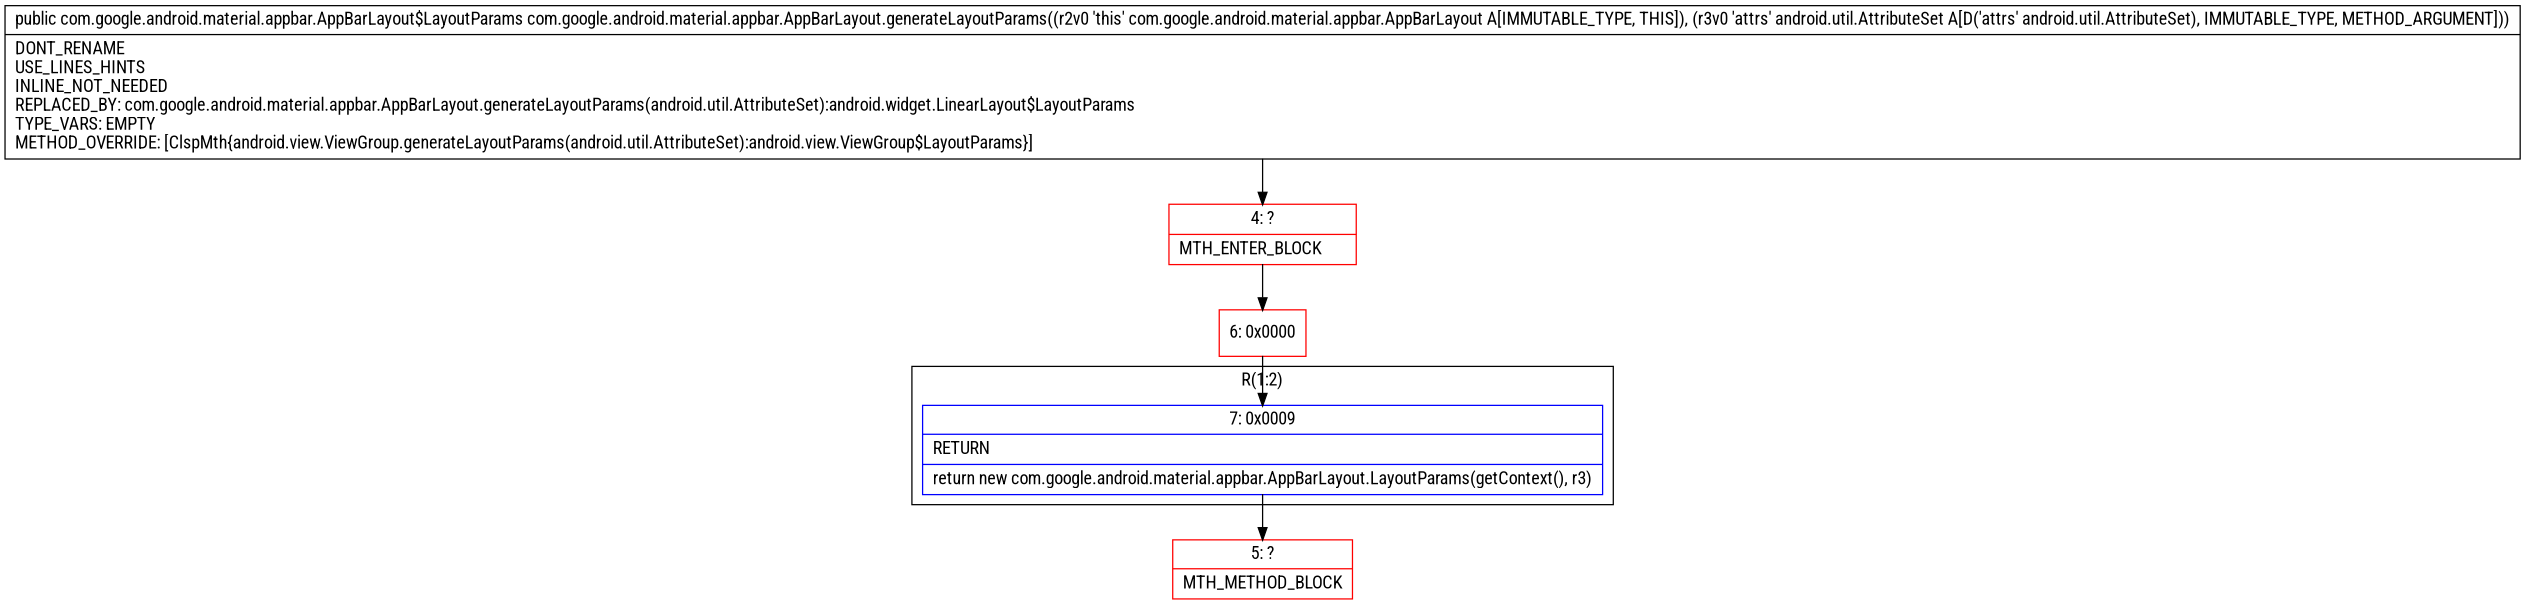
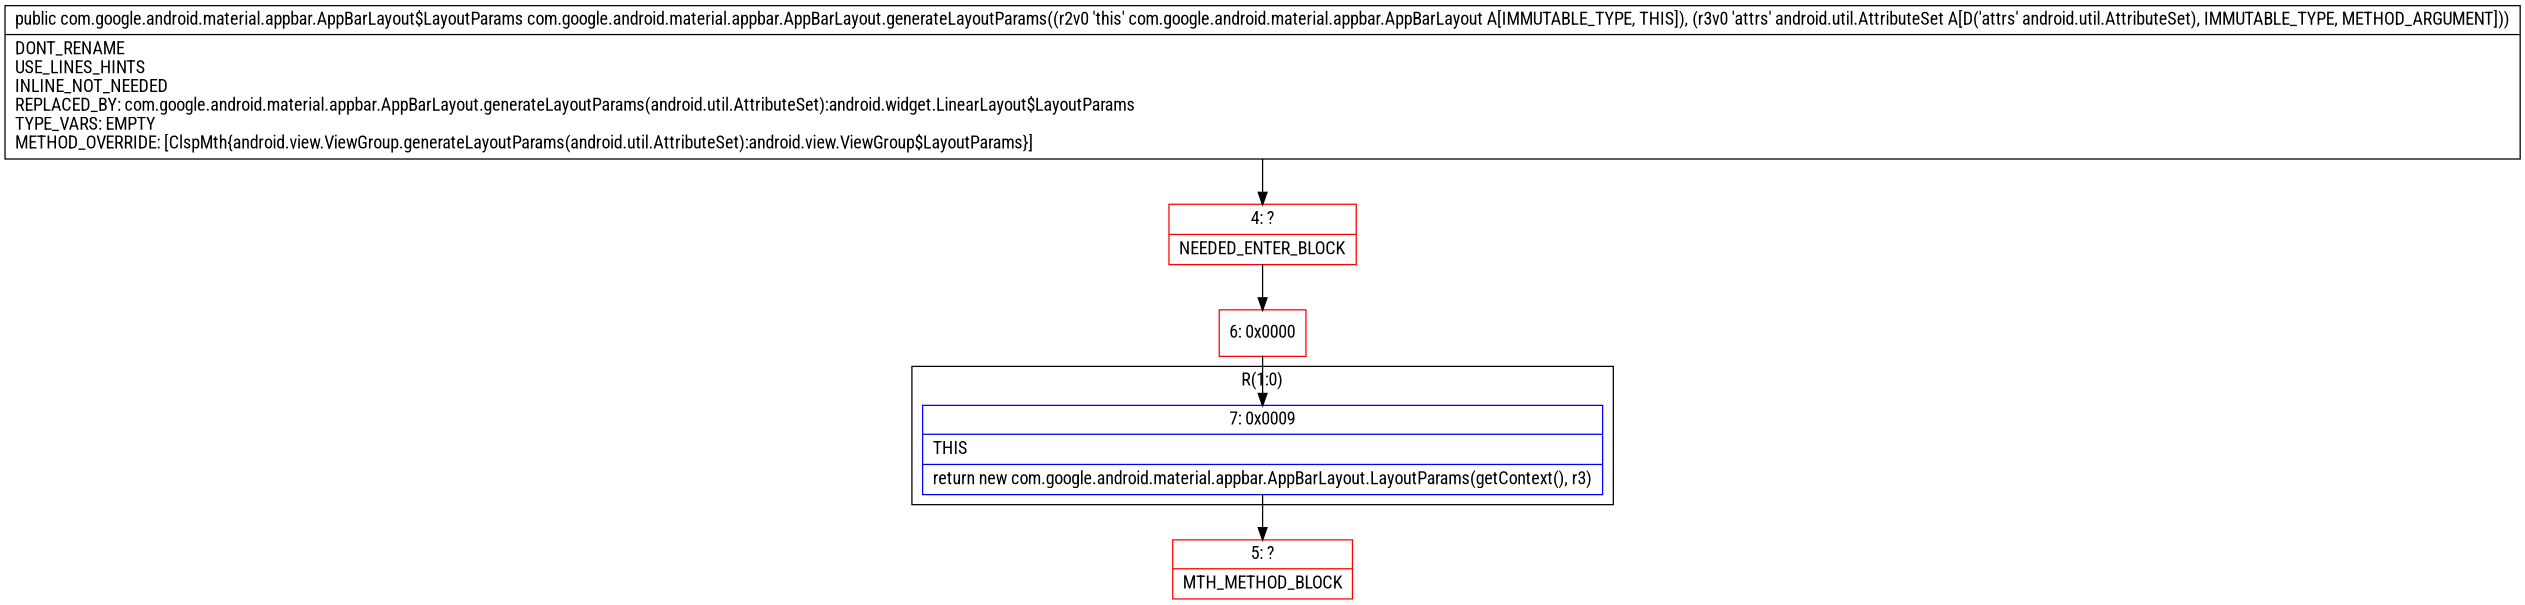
node "4: ?": text "MTH_ENTER_BLOCK" -> "NEEDED_ENTER_BLOCK"
cluster "R(1:2)": label "R(1:2)" -> "R(1:0)"
node "7: 0x0009": text "RETURN" -> "THIS"
